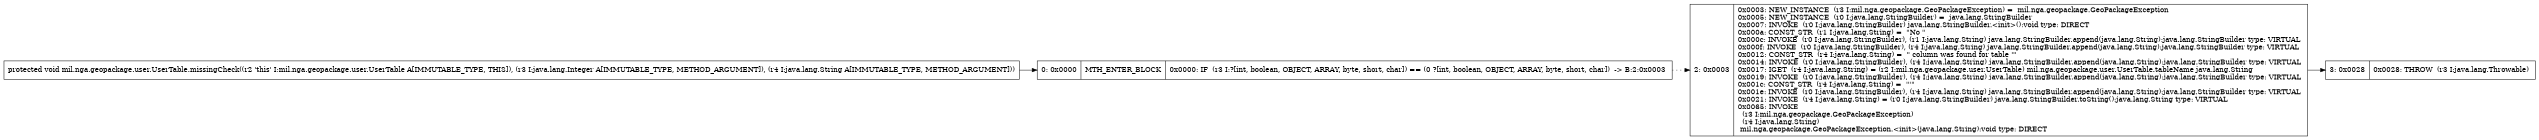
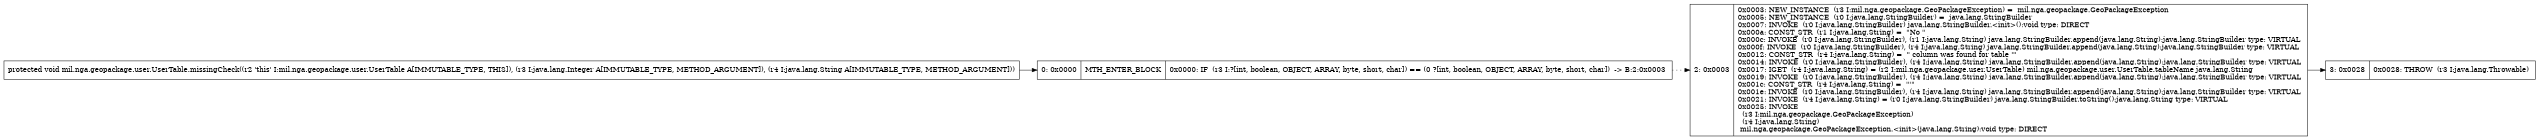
node "2: 0x0003": text "0x0065: INVOKE" -> "0x0025: INVOKE"
